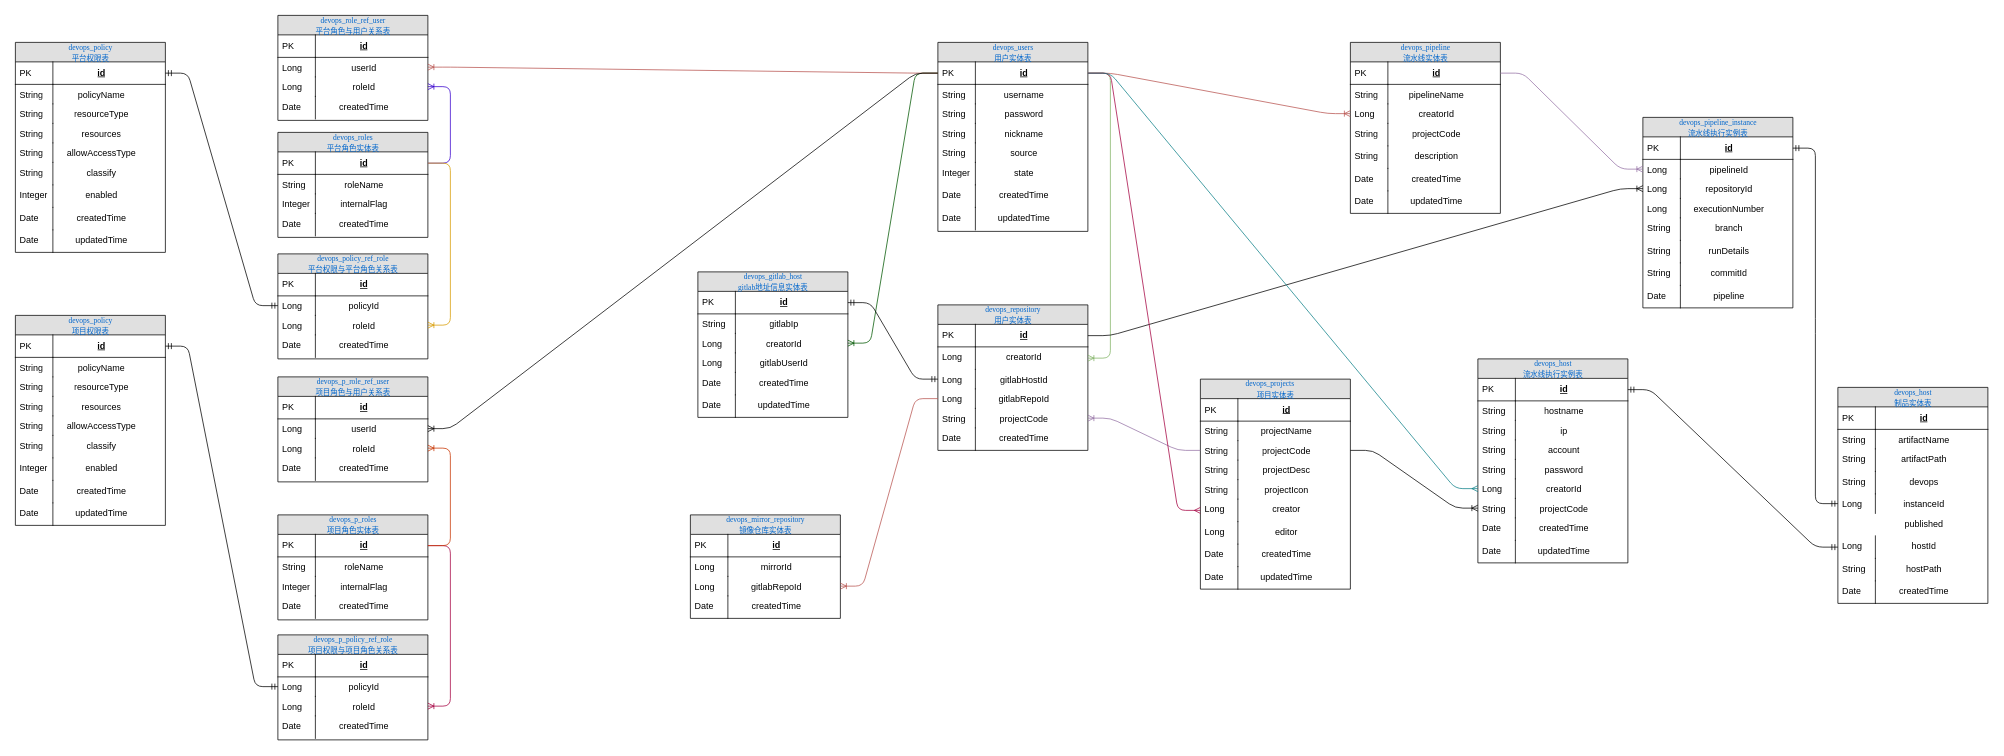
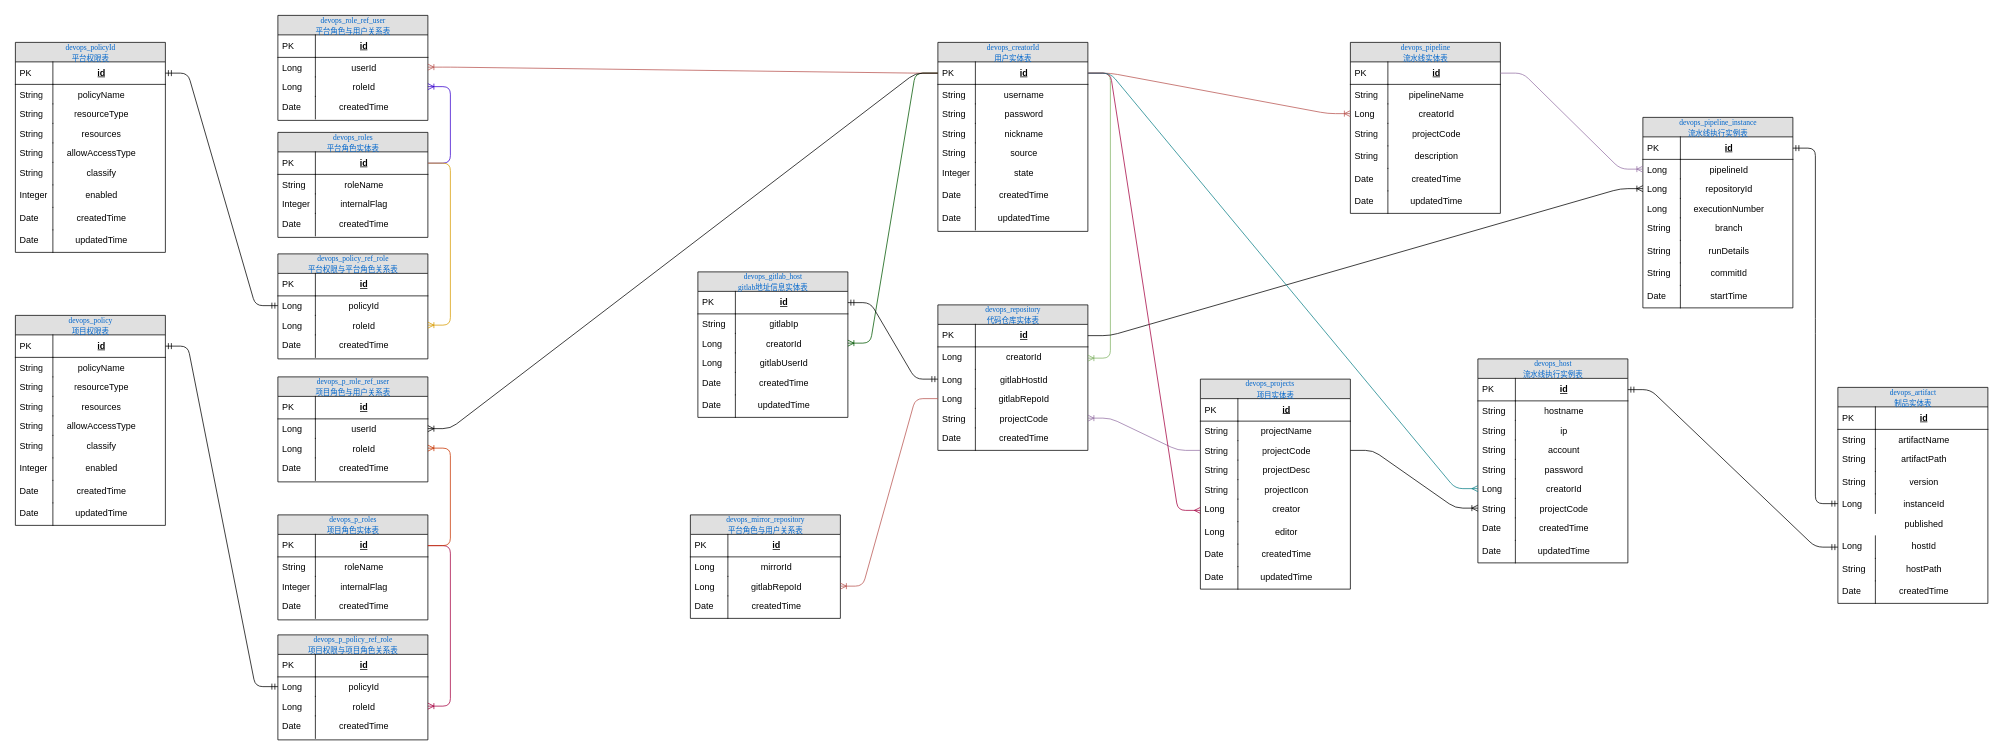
node "devops_policy 平台权限表": label "devops_policy 平台权限表" -> "devops_policyId 平台权限表"
node "devops_users 用户实体表": label "devops_users 用户实体表" -> "devops_creatorId 用户实体表"
node "pipeline": label "pipeline" -> "startTime"
node "devops_repository 用户实体表": label "devops_repository 用户实体表" -> "devops_repository 代码仓库实体表"
node "devops_host 制品实体表": label "devops_host 制品实体表" -> "devops_artifact 制品实体表"
node "devops": label "devops" -> "version"
node "devops_mirror_repository 镜像仓库实体表": label "devops_mirror_repository 镜像仓库实体表" -> "devops_mirror_repository 平台角色与用户关系表"
